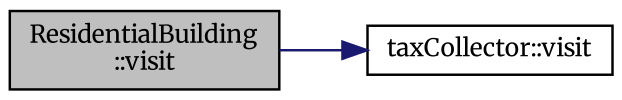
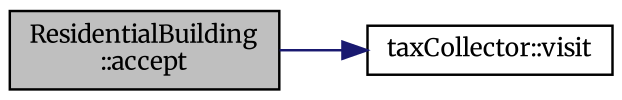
node "ResidentialBuilding ::visit": label "ResidentialBuilding ::visit" -> "ResidentialBuilding ::accept"
